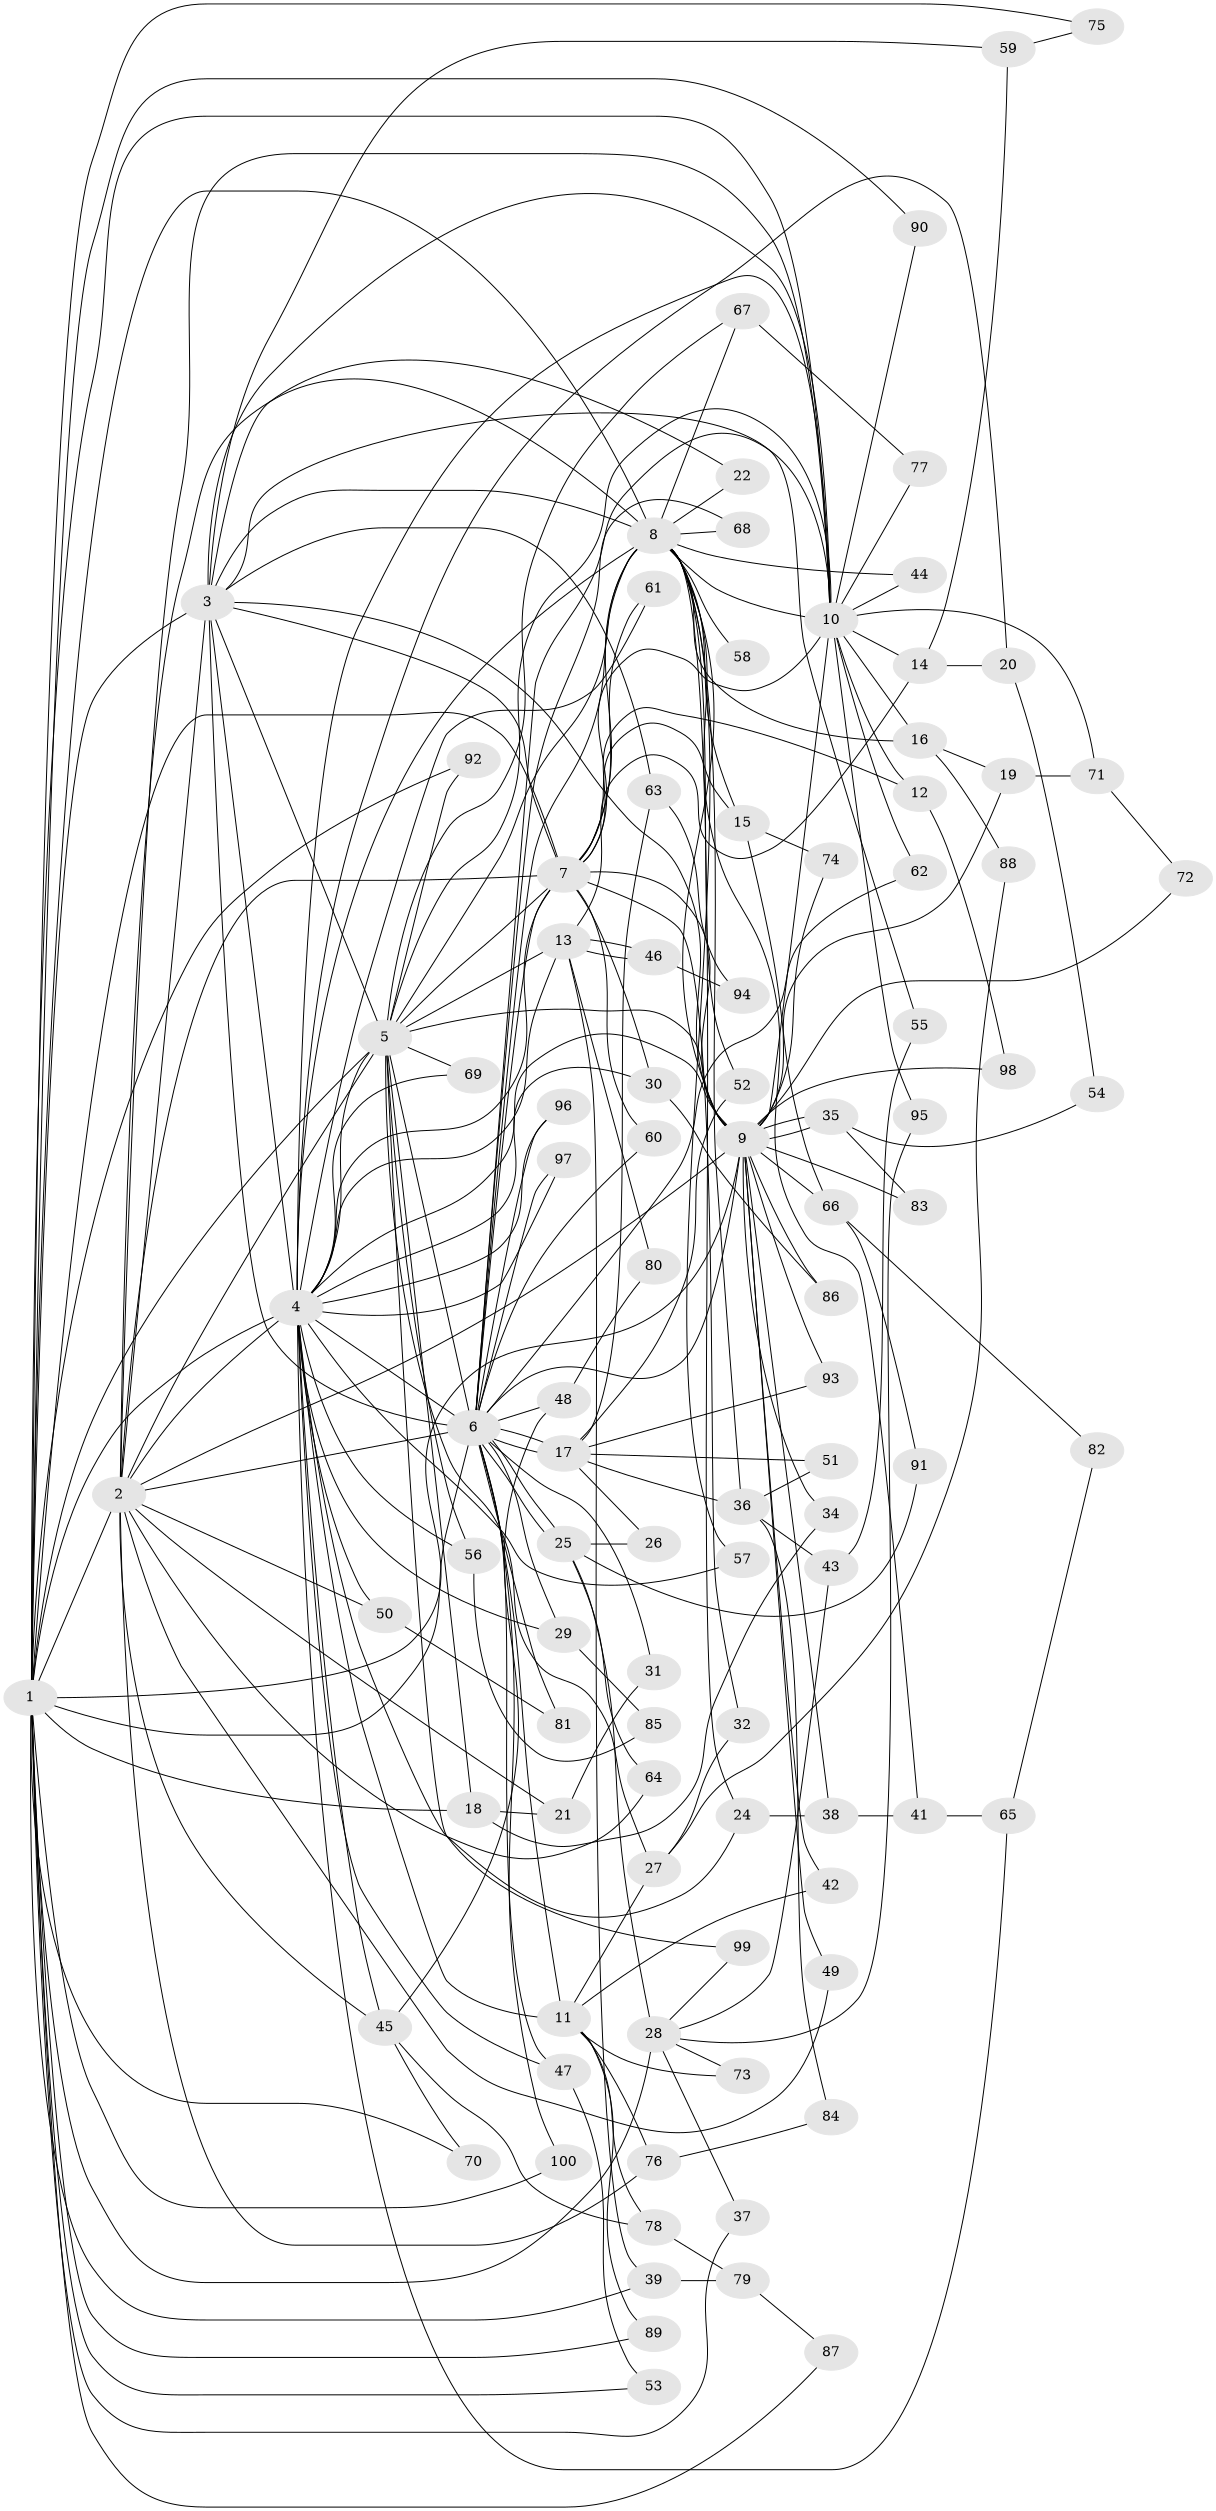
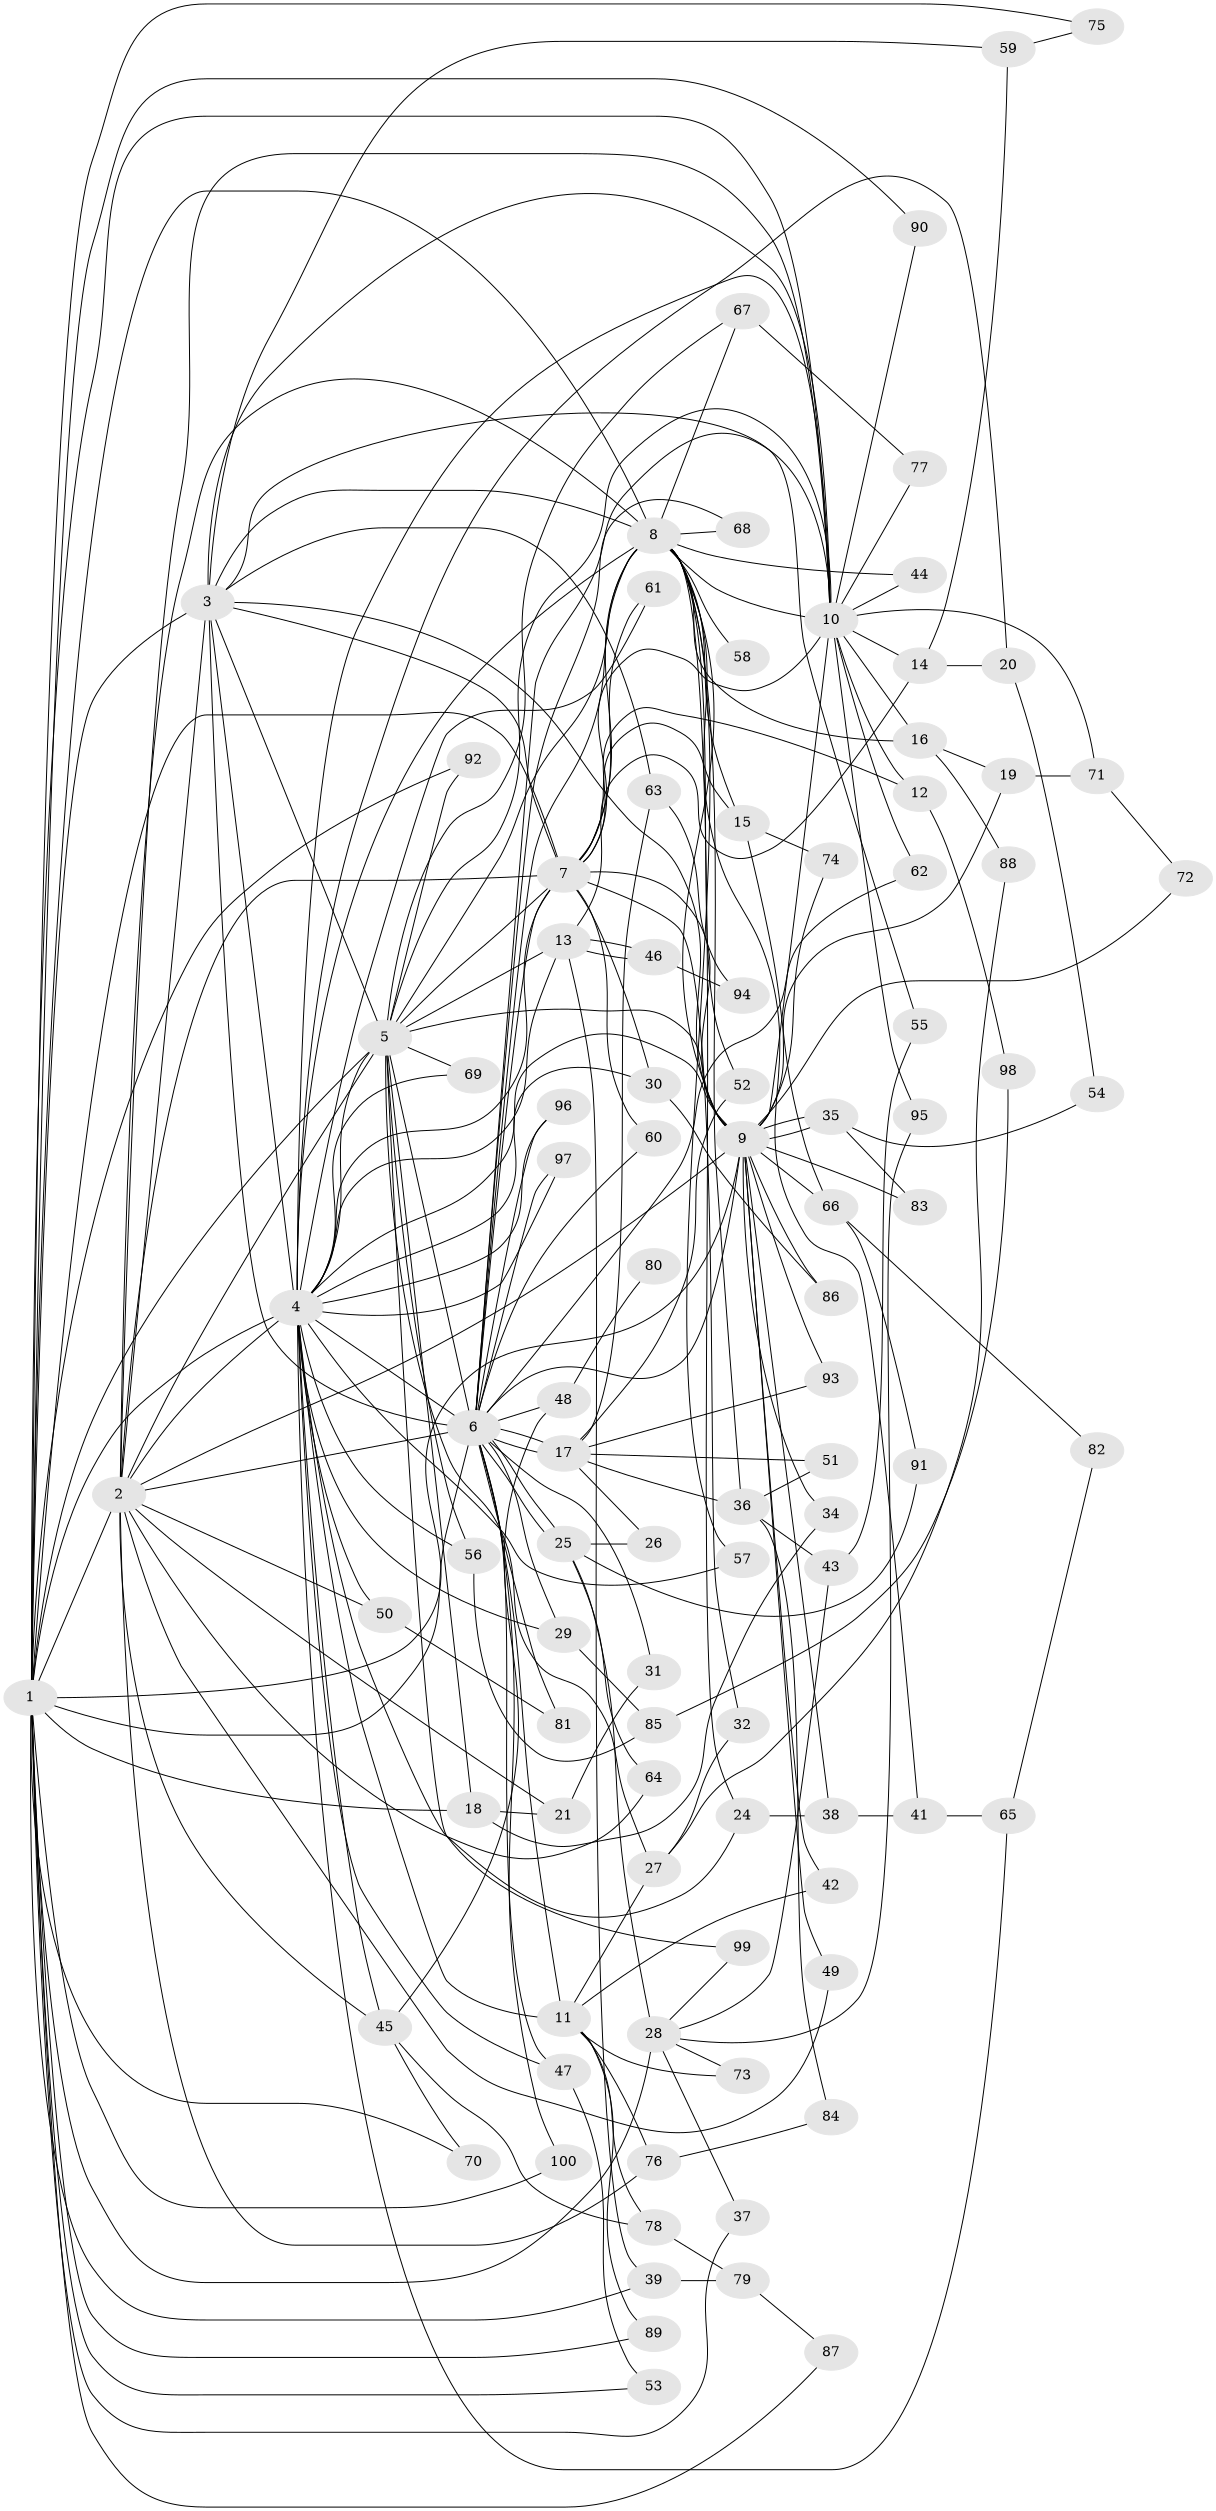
node "22": removed
edge "98" -- "9": now "98" -- "85"
edge "13" -- "80": removed
